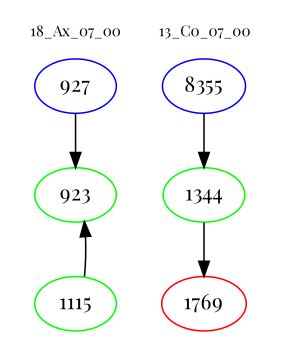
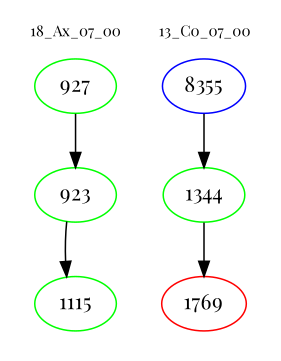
node "927": color blue -> green
edge "1115" -> "923": reversed
